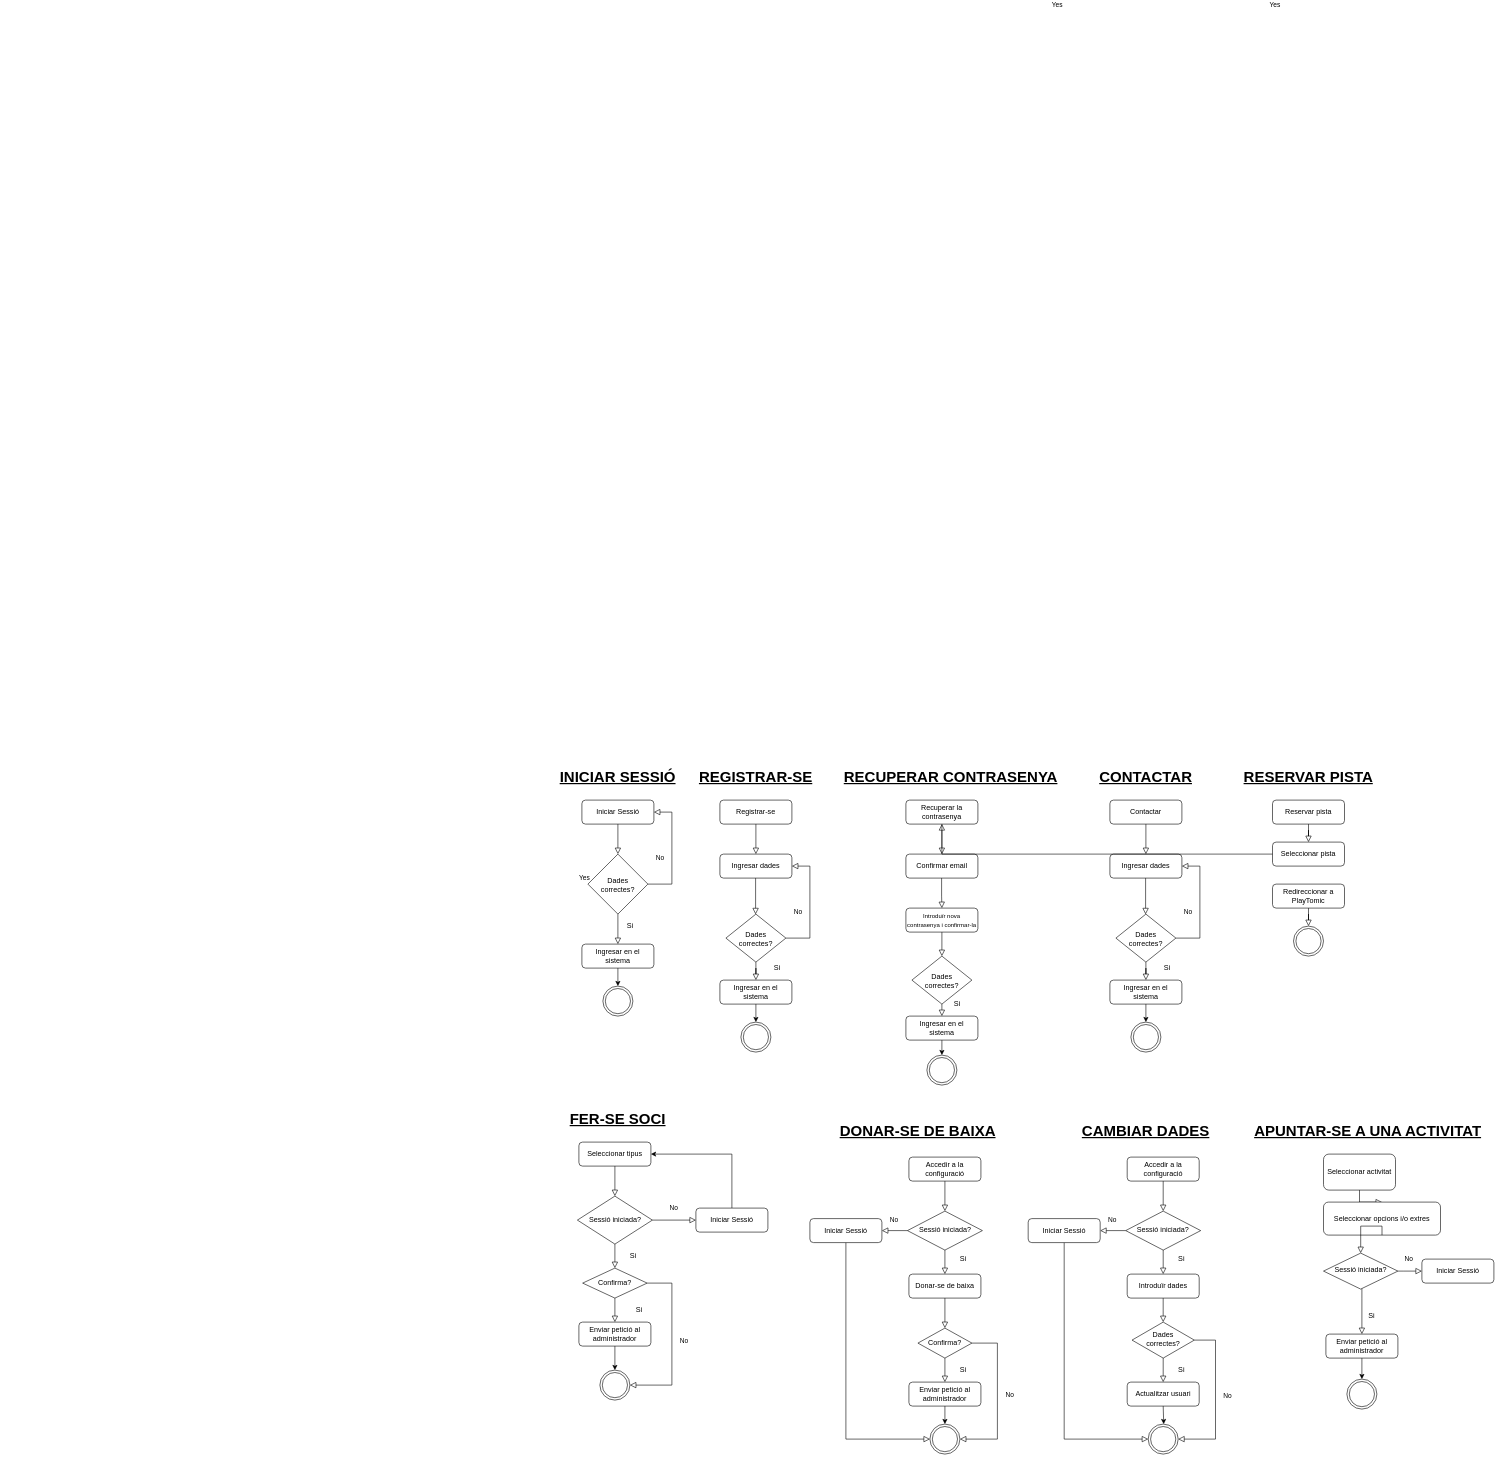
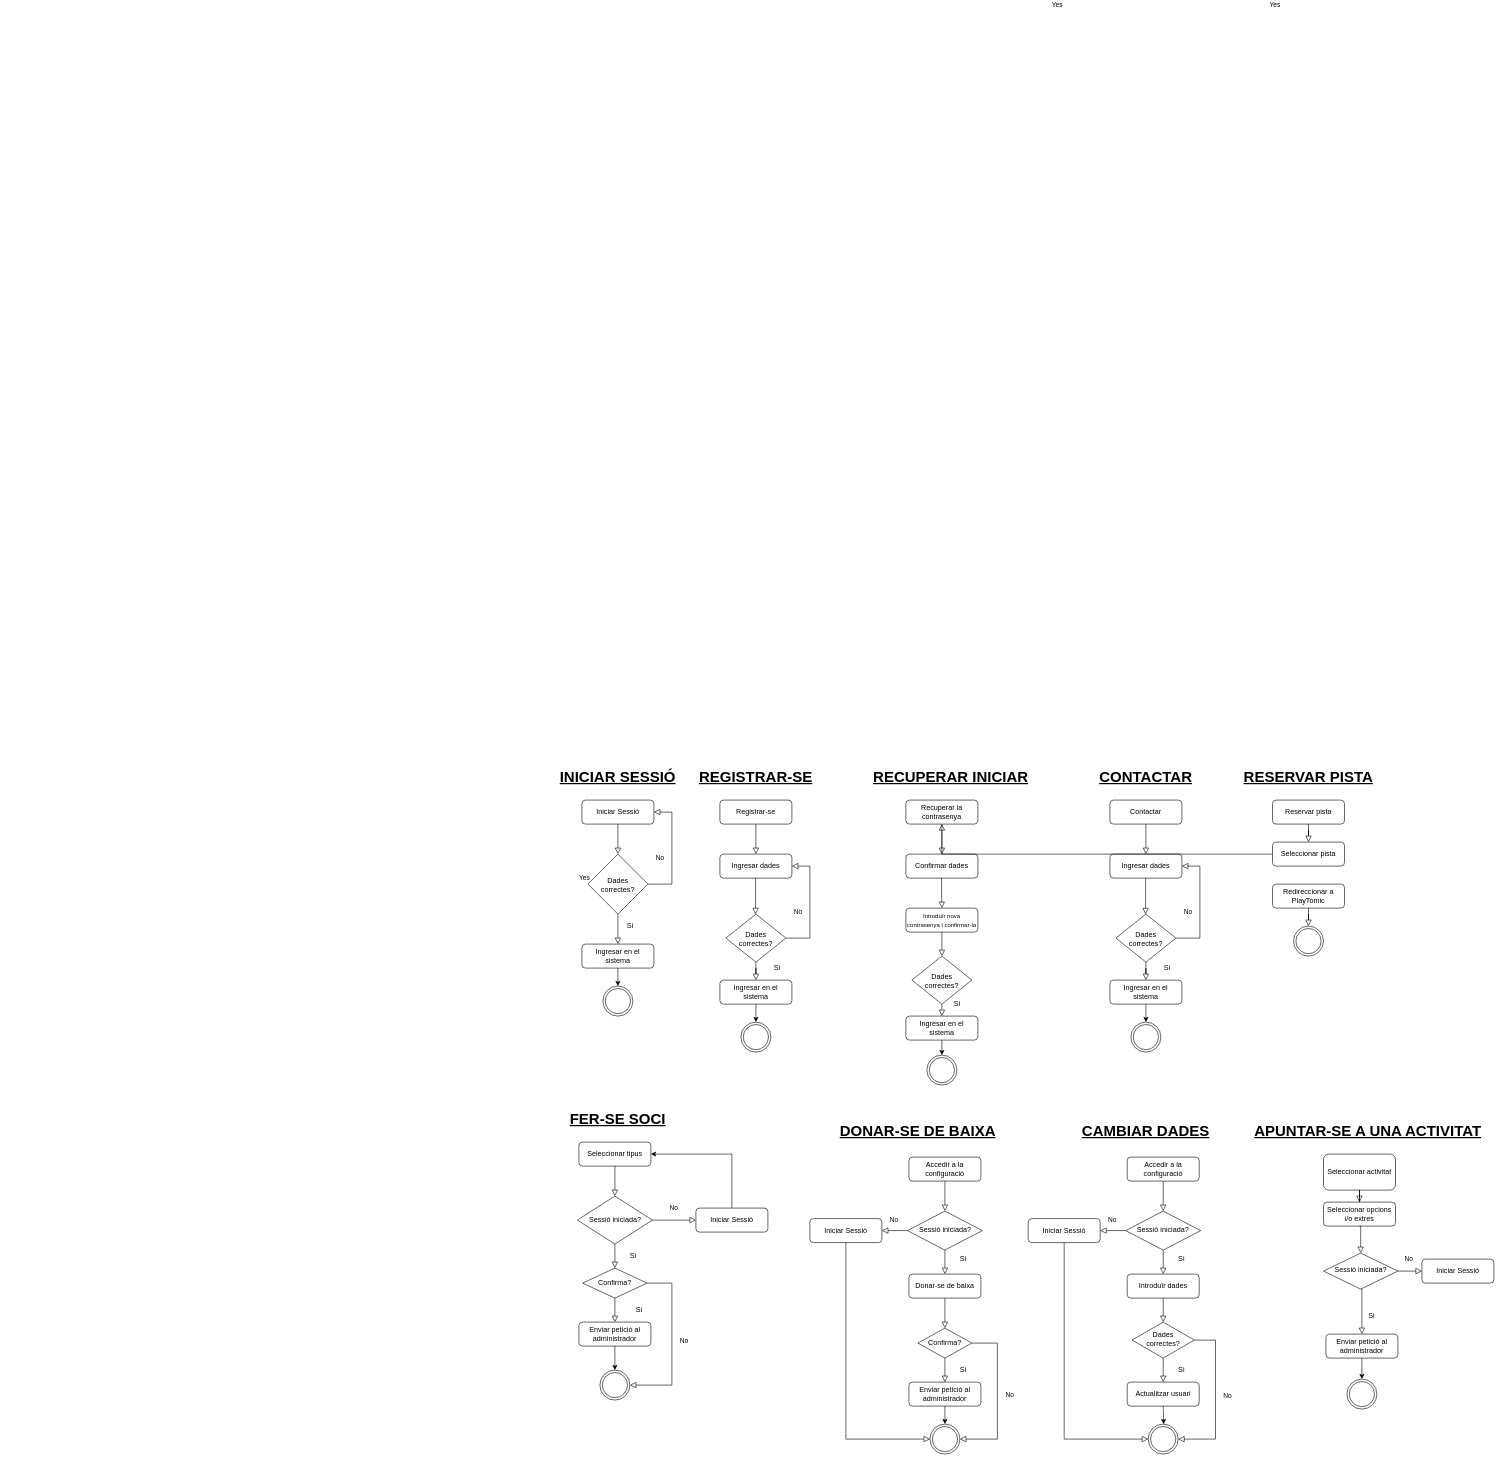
node "RECUPERAR CONTRASENYA": label "RECUPERAR CONTRASENYA" -> "RECUPERAR INICIAR"
node "Confirmar email": label "Confirmar email" -> "Confirmar dades"
node "Seleccionar opcions i/o extres": size 117x33 -> 72x24
